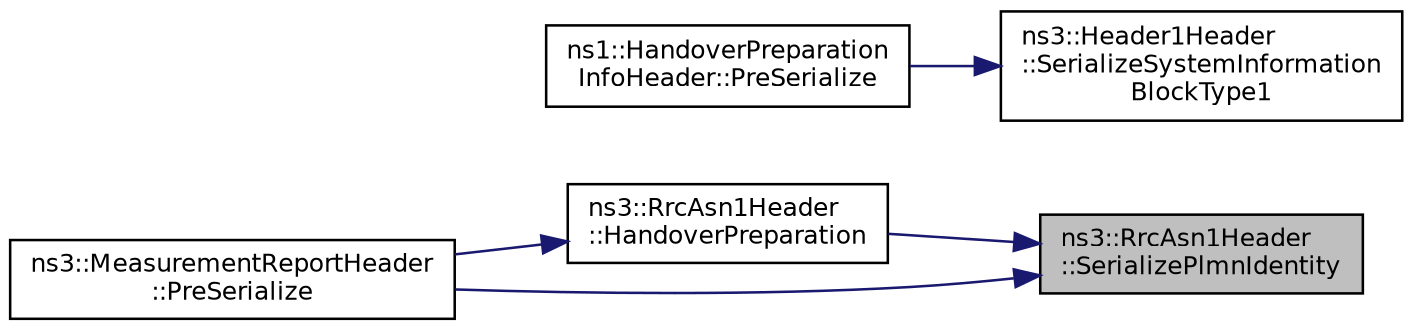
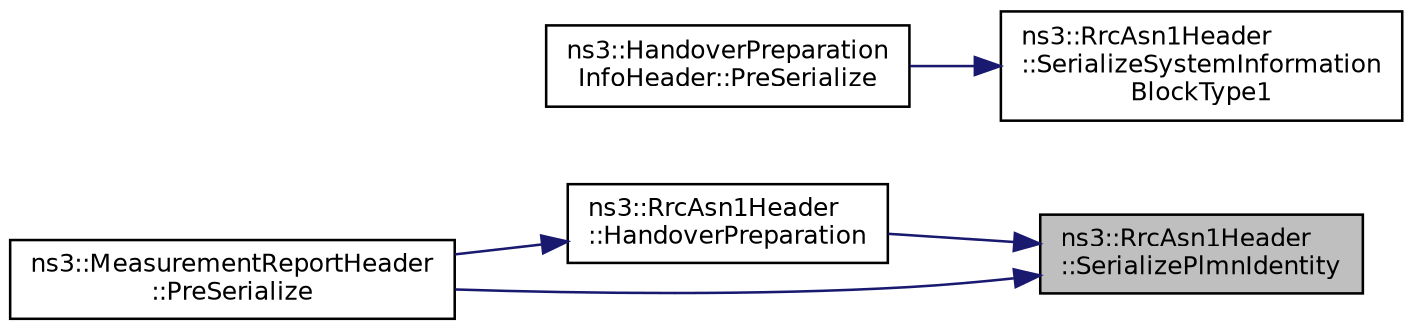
node "ns1::HandoverPreparation InfoHeader::PreSerialize": label "ns1::HandoverPreparation InfoHeader::PreSerialize" -> "ns3::HandoverPreparation InfoHeader::PreSerialize"
node "ns3::Header1Header ::SerializeSystemInformation BlockType1": label "ns3::Header1Header ::SerializeSystemInformation BlockType1" -> "ns3::RrcAsn1Header ::SerializeSystemInformation BlockType1"
